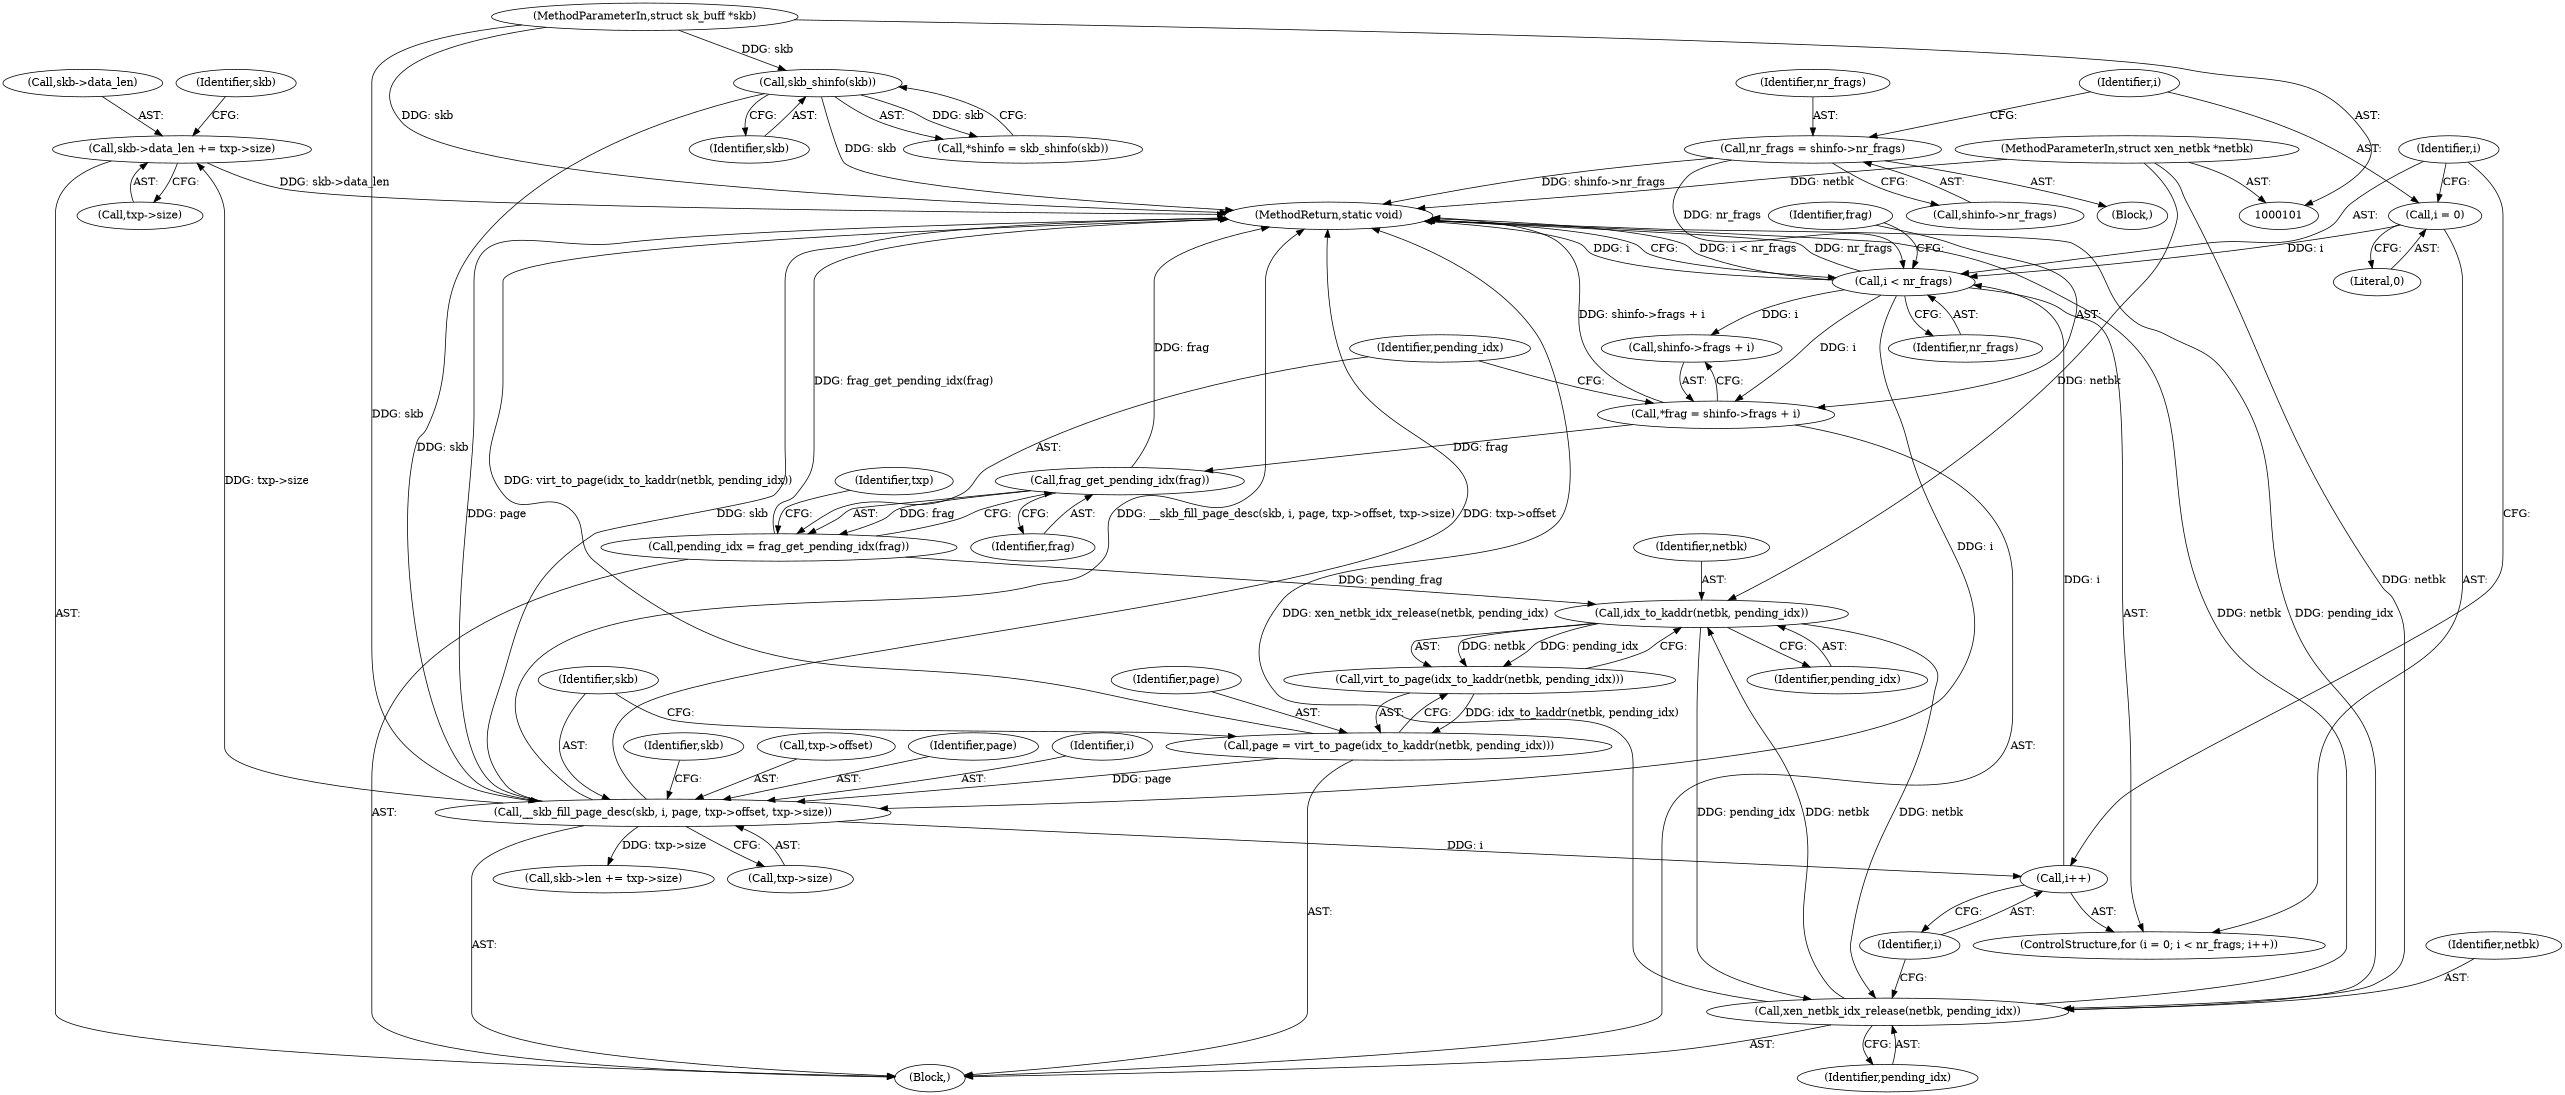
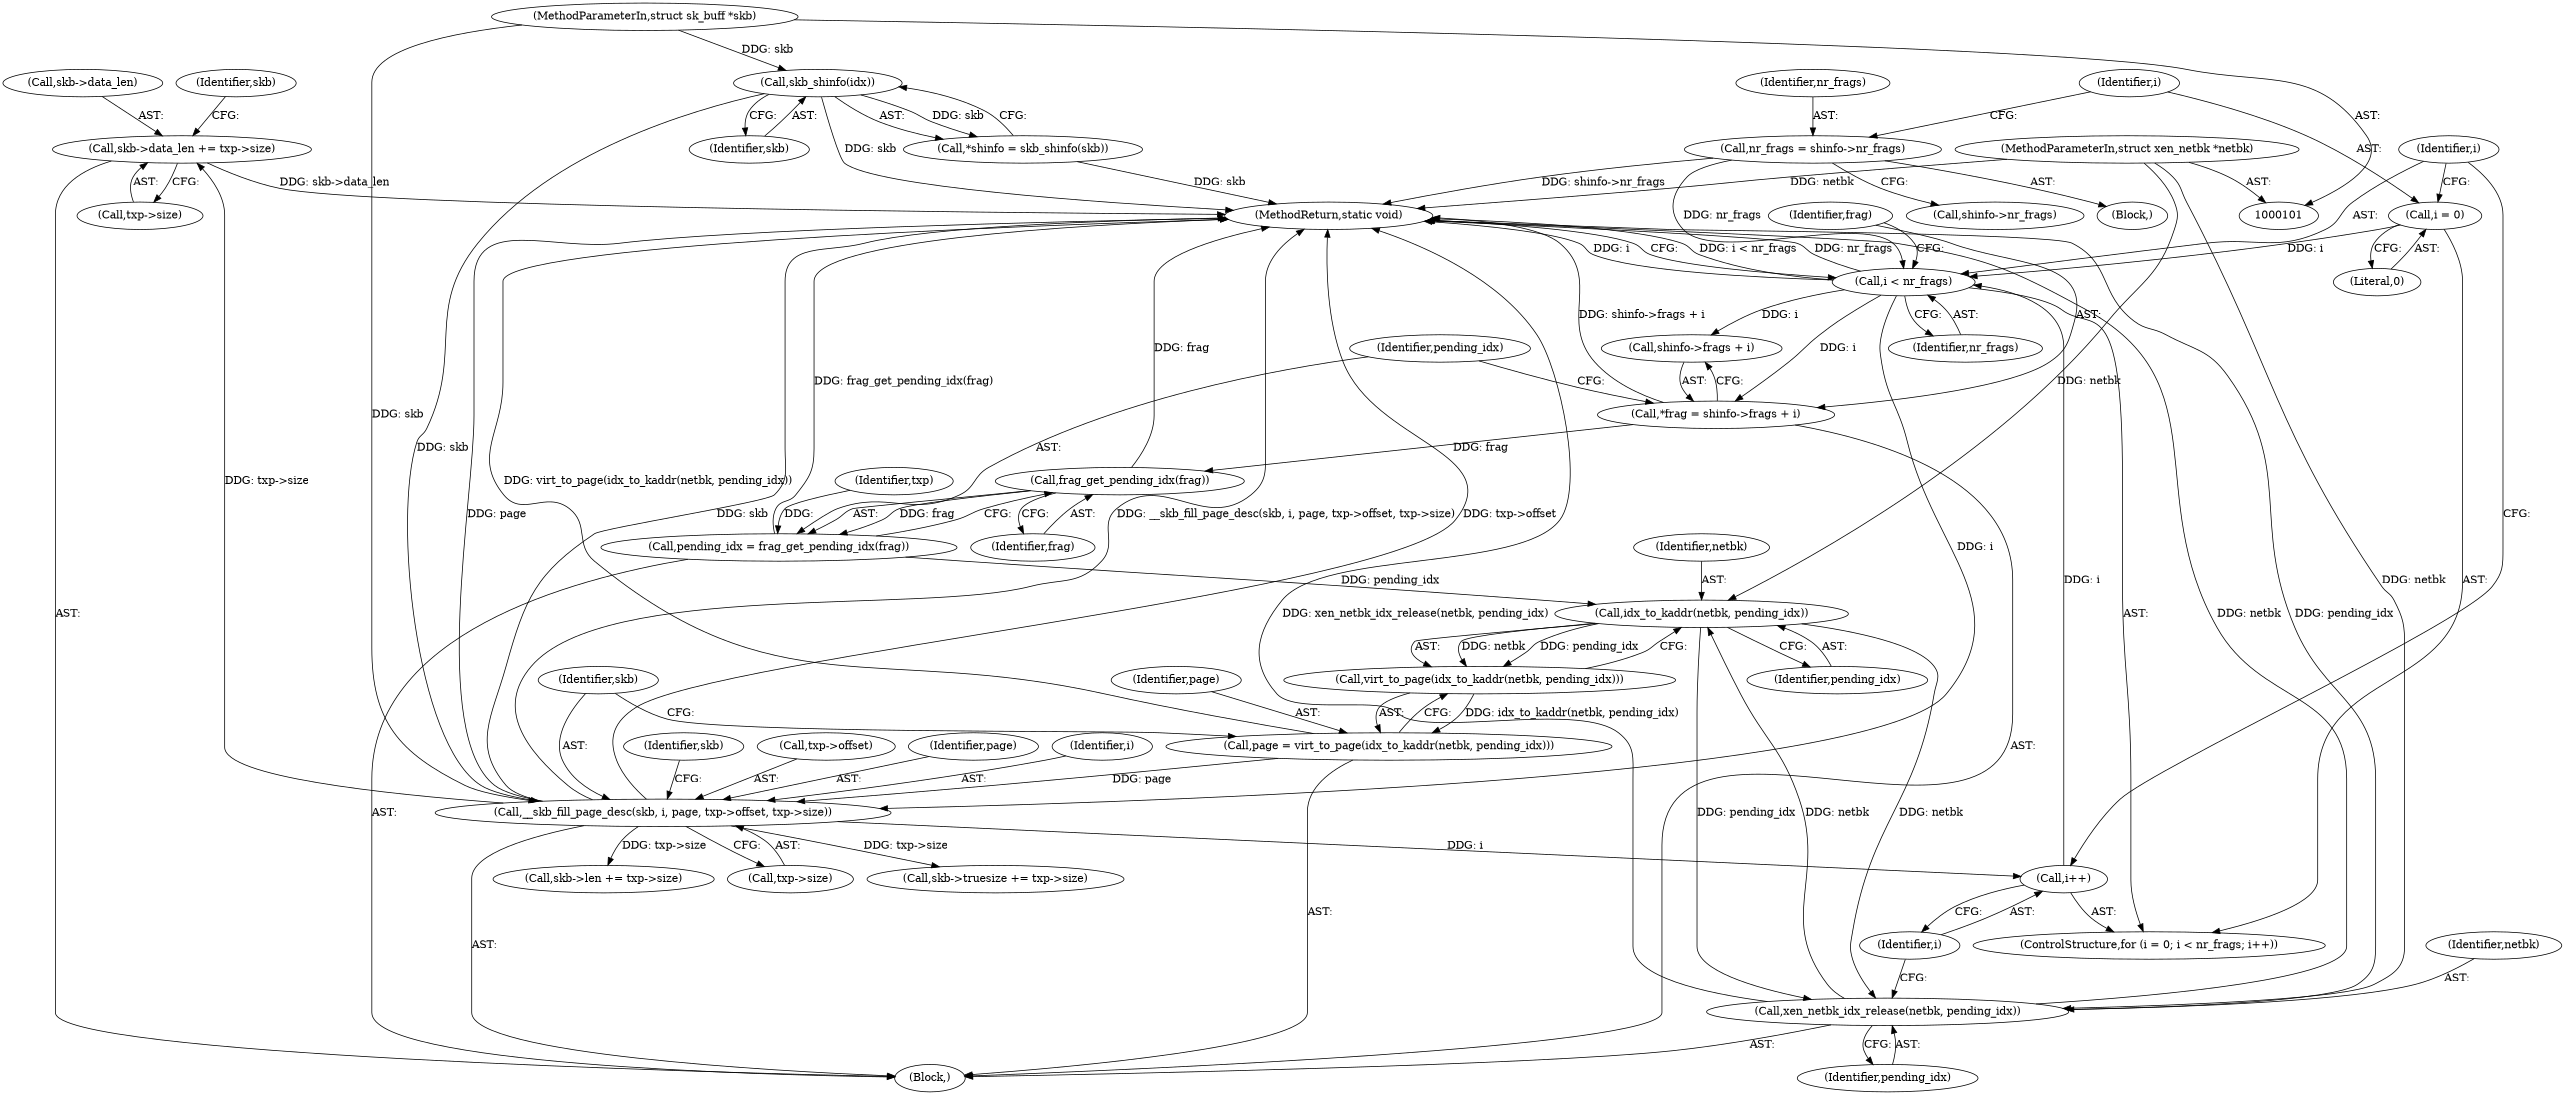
node "(Call,skb_shinfo(skb))": label "(Call,skb_shinfo(skb))" -> "(Call,skb_shinfo(idx))"
edge "(Call,shinfo->nr_frags)" -> "(Call,nr_frags = shinfo->nr_frags)": removed, label "AST:"
edge "(MethodParameterIn,struct sk_buff *skb)" -> "(MethodReturn,static void)": now "(Call,*shinfo = skb_shinfo(skb))" -> "(MethodReturn,static void)"
edge "(Identifier,txp)" -> "(Call,pending_idx = frag_get_pending_idx(frag))": label "CFG: " -> "DDG: "
edge "(Call,pending_idx = frag_get_pending_idx(frag))" -> "(Call,idx_to_kaddr(netbk, pending_idx))": label "DDG: pending_frag" -> "DDG: pending_idx"
node "(Call,skb->truesize += txp->size)": added
